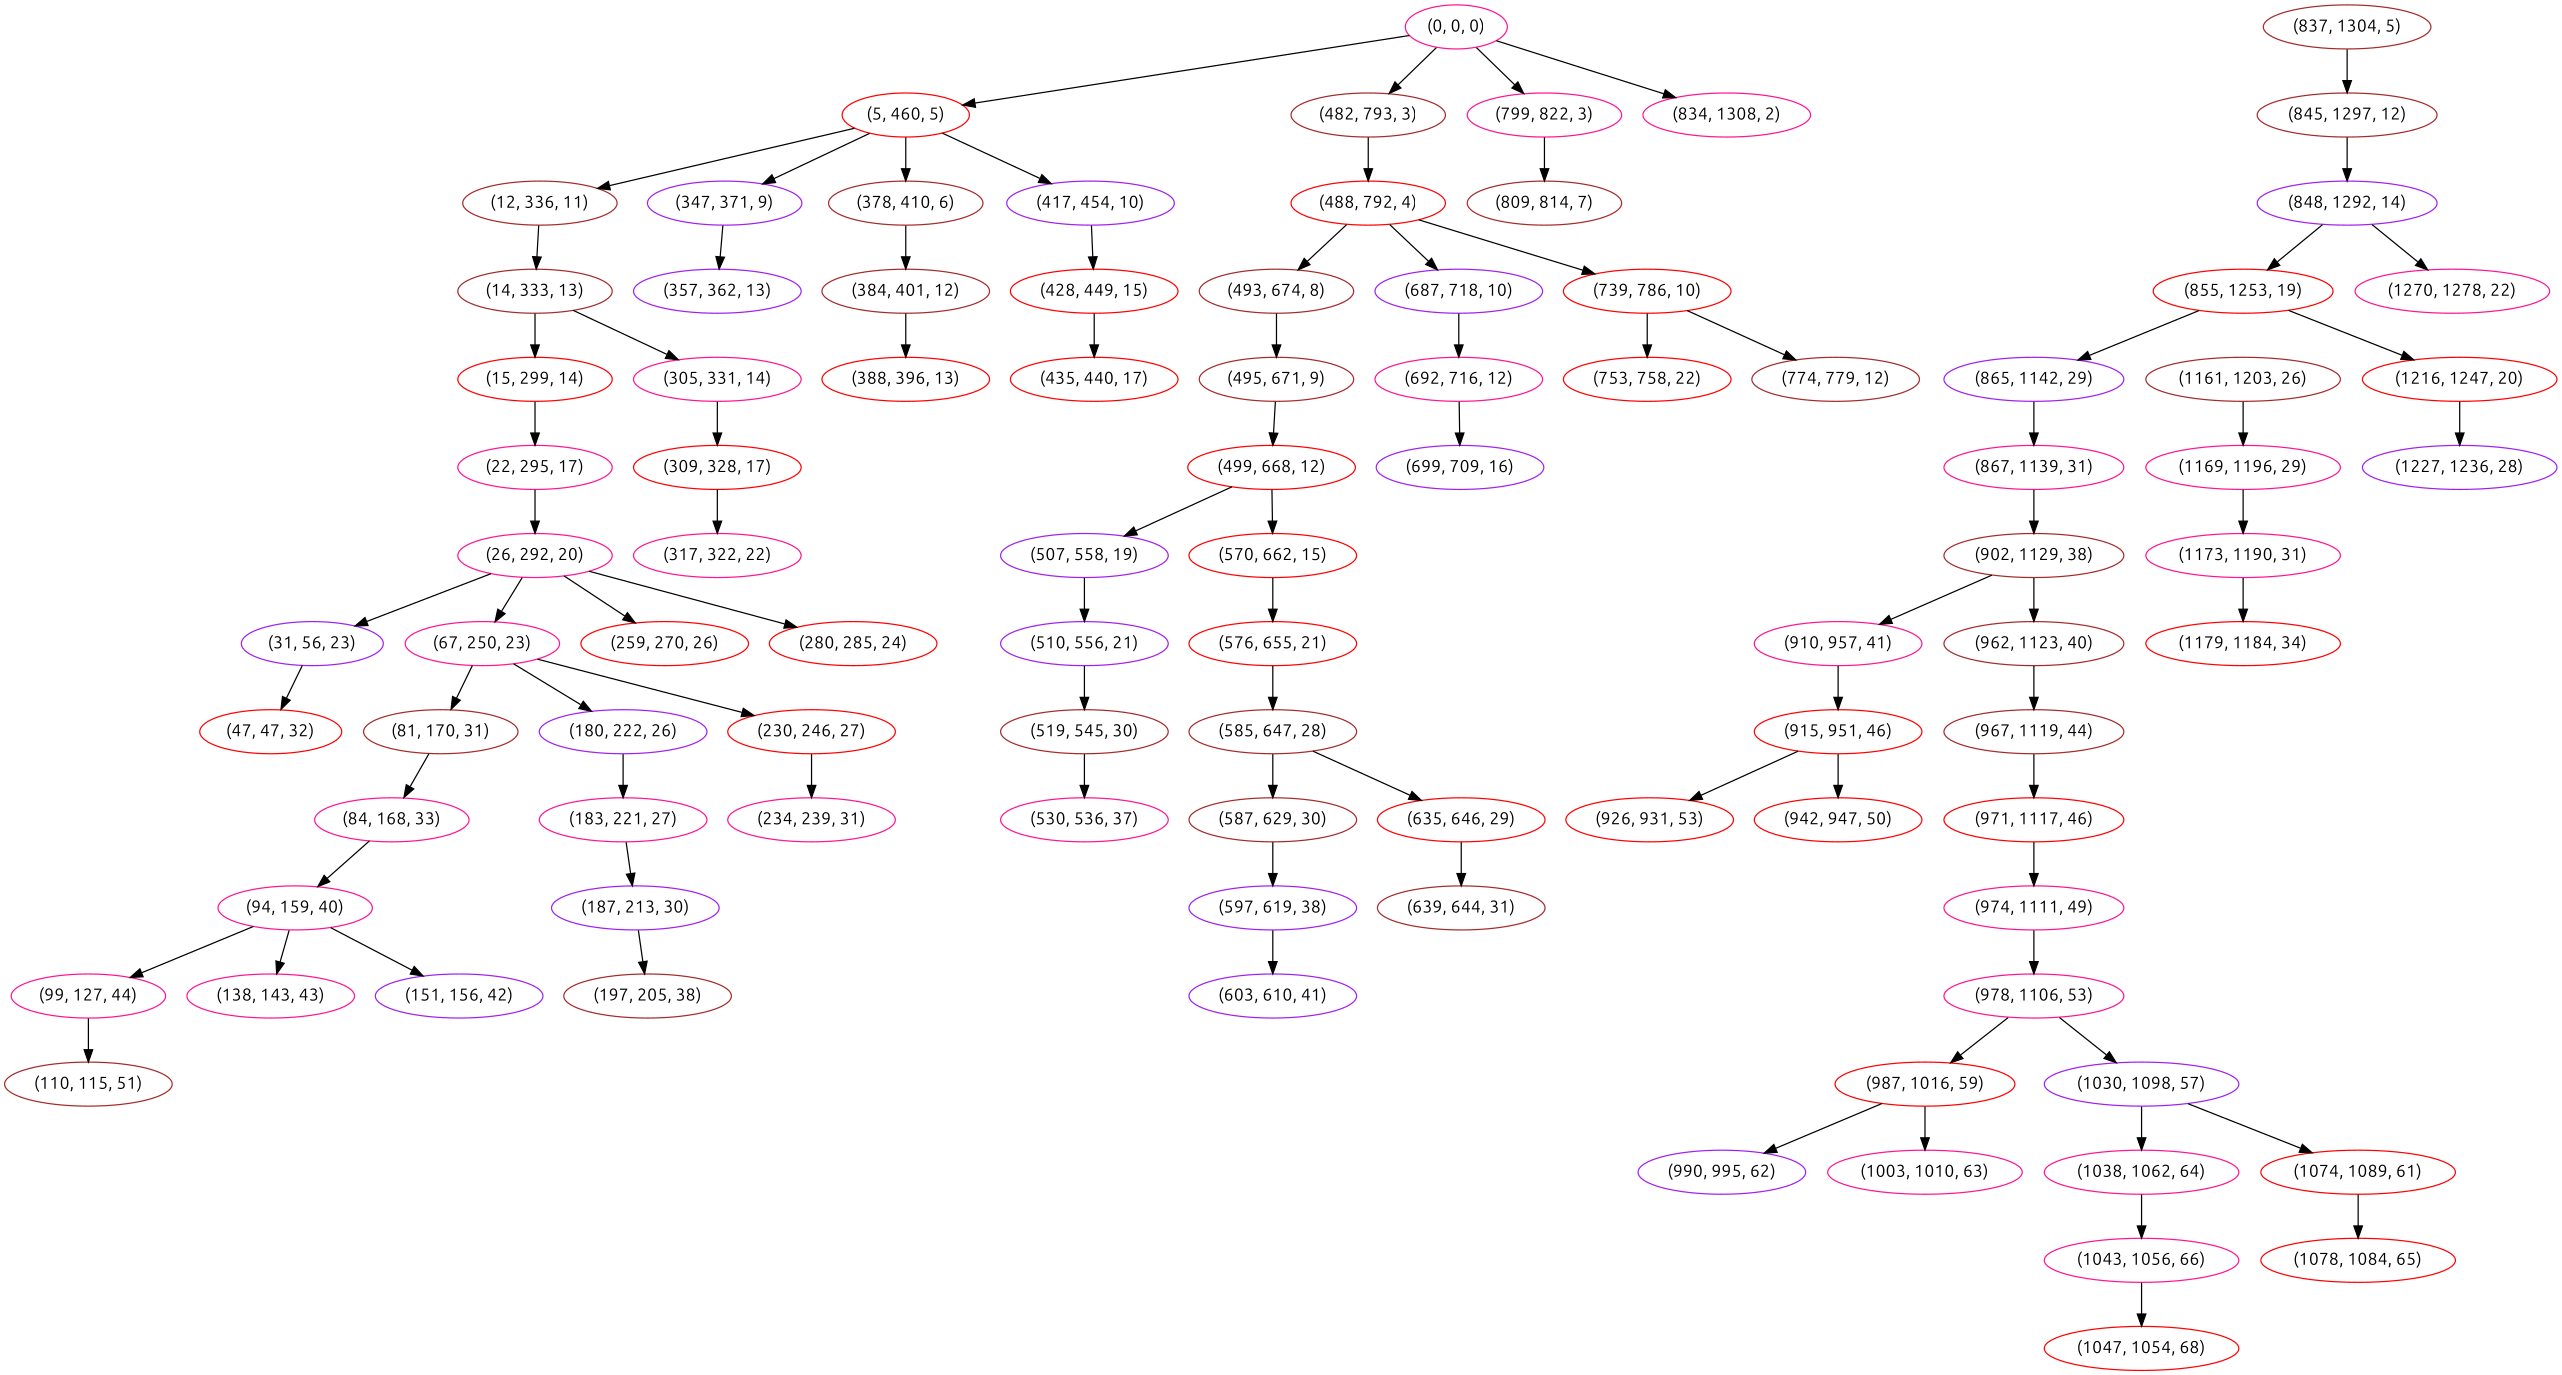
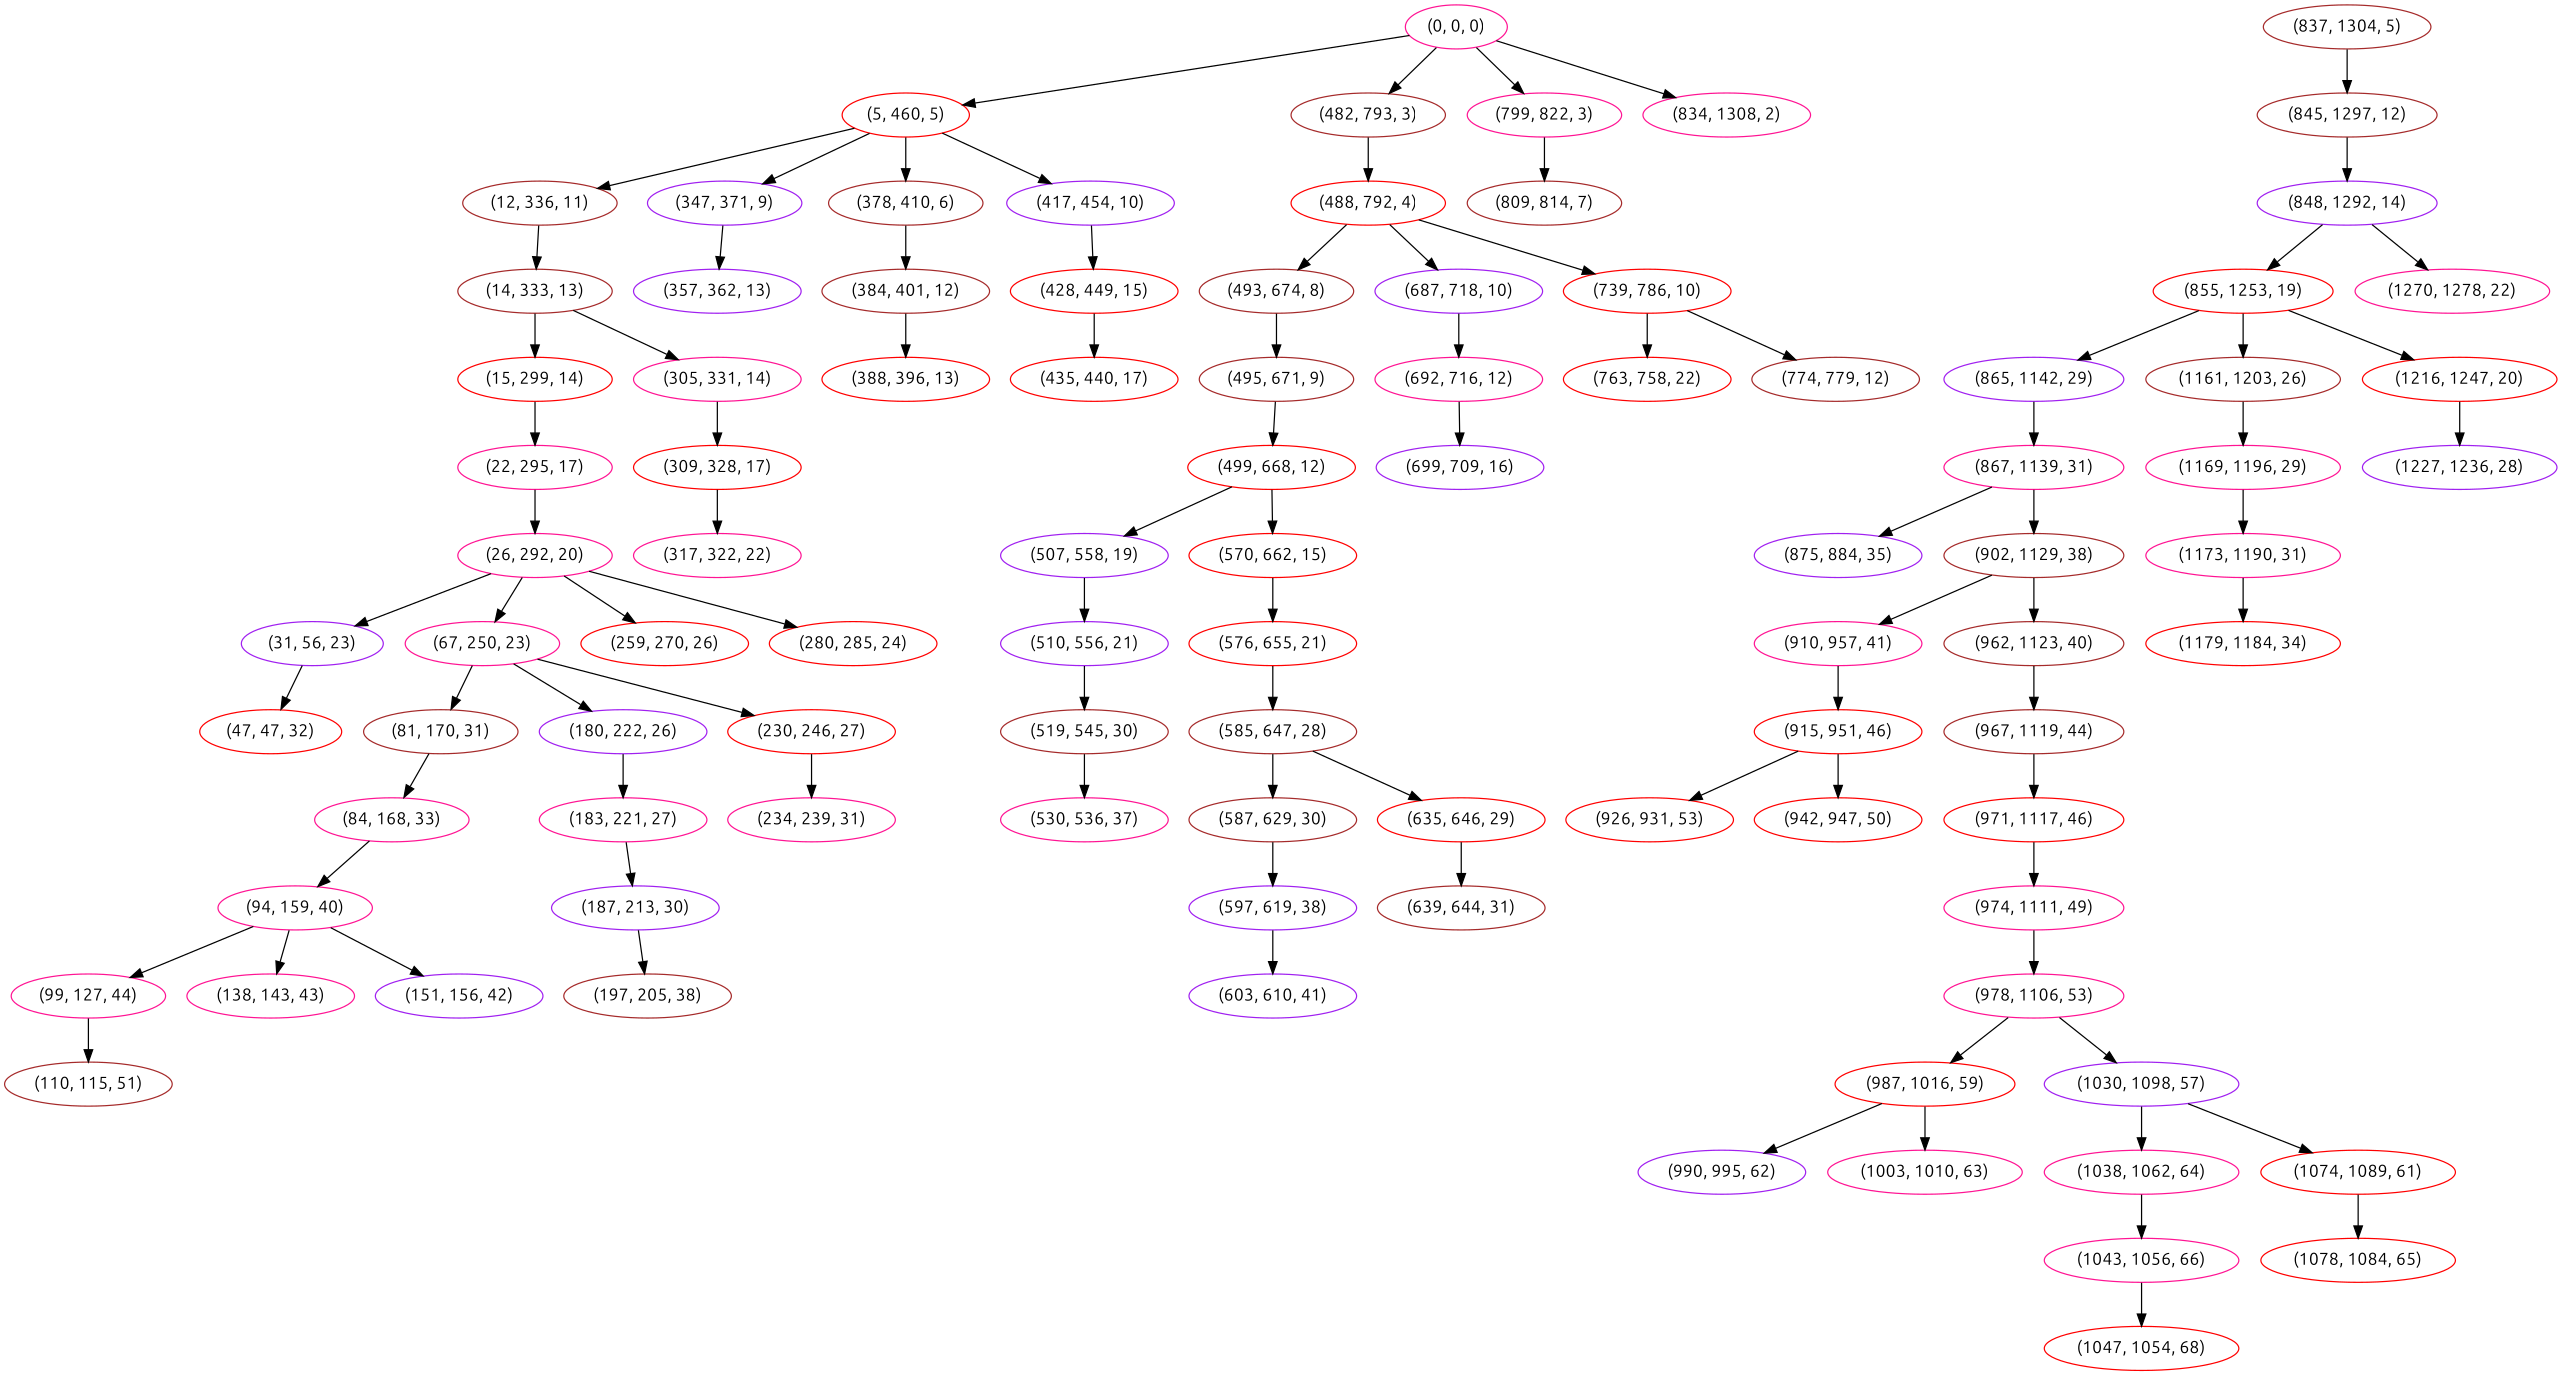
edge "(855, 1253, 19)" -> "(1161, 1203, 26)": added
node "(753, 758, 22)": label "(753, 758, 22)" -> "(763, 758, 22)"
node "(875, 884, 35)": added
